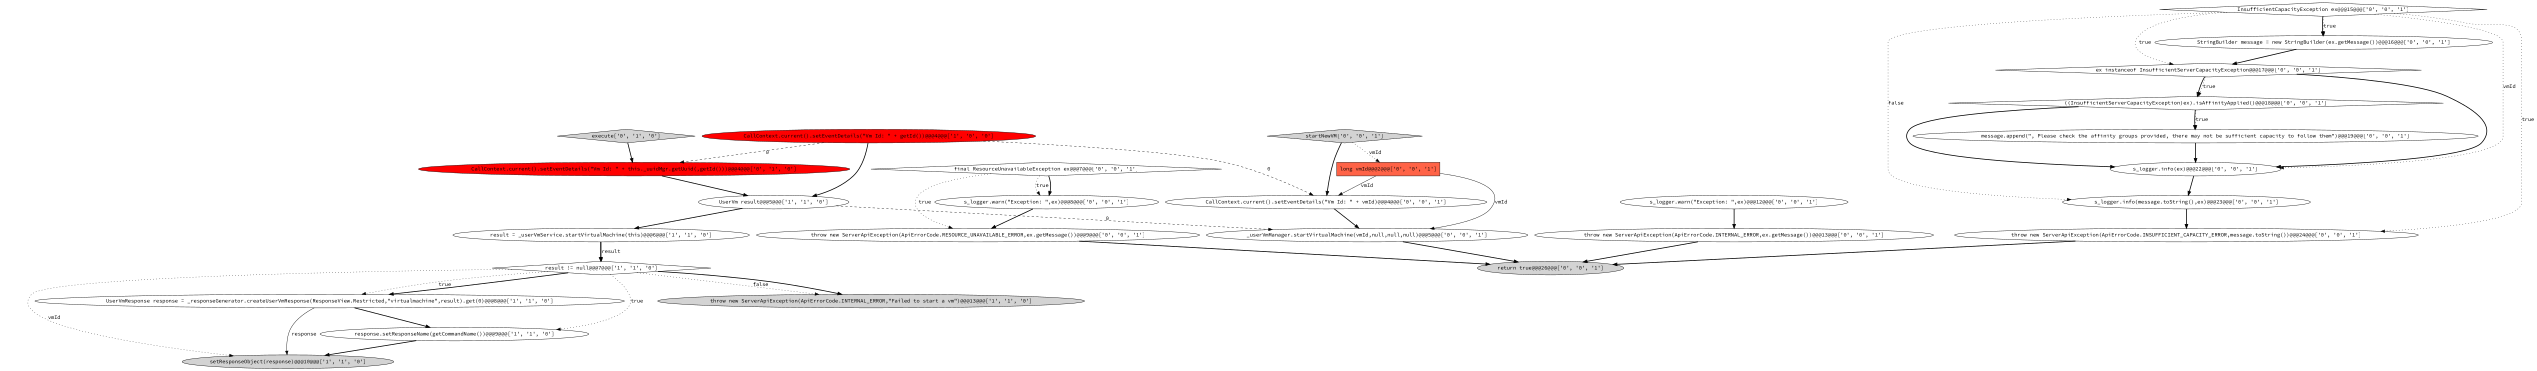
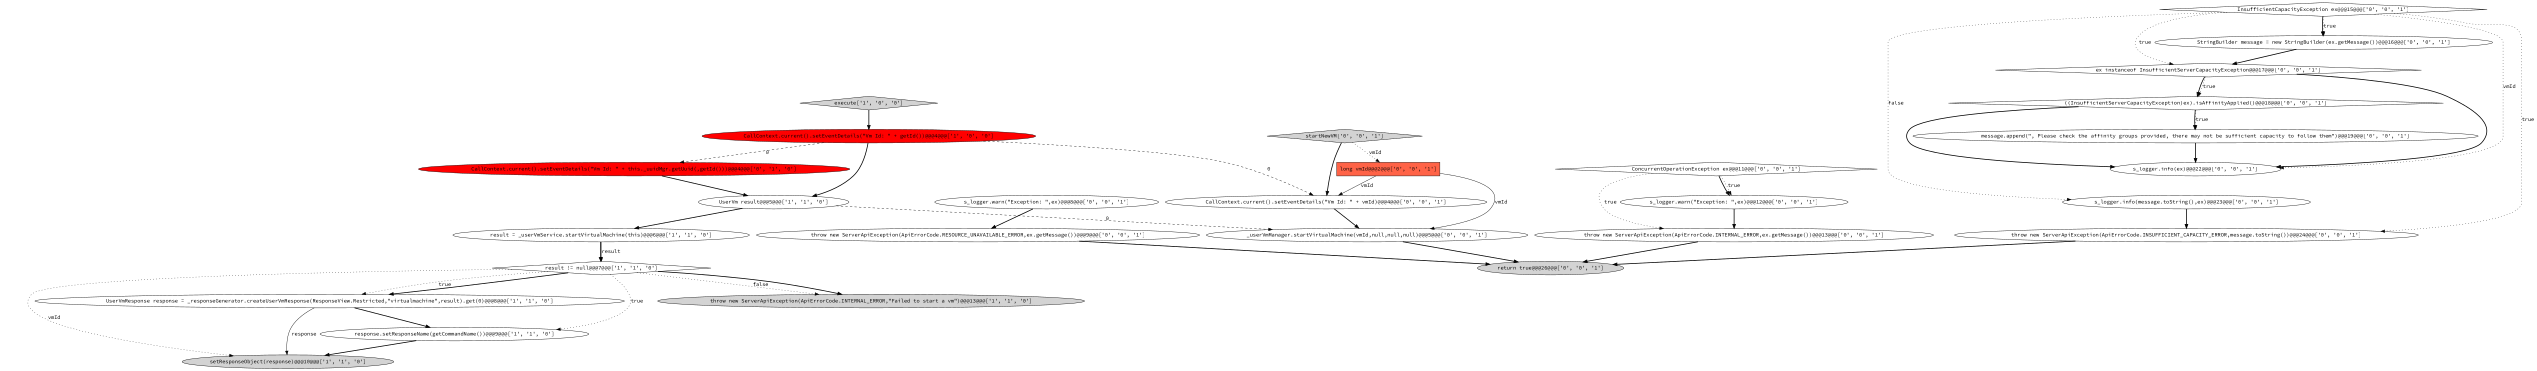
node "execute['1', '0', '0']": added
node "execute['0', '1', '0']": removed
node "final ResourceUnavailableException ex@@@7@@@['0', '0', '1']": removed
node "ConcurrentOperationException ex@@@11@@@['0', '0', '1']": added
edge "s_logger.info(ex)@@@22@@@['0', '0', '1']" -> "s_logger.info(message.toString(),ex)@@@23@@@['0', '0', '1']": removed
